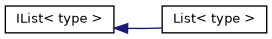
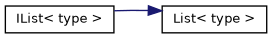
edge "List< type >" -> "IList< type >": reversed
